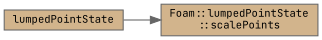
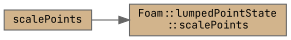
node "lumpedPointState": label "lumpedPointState" -> "scalePoints"
